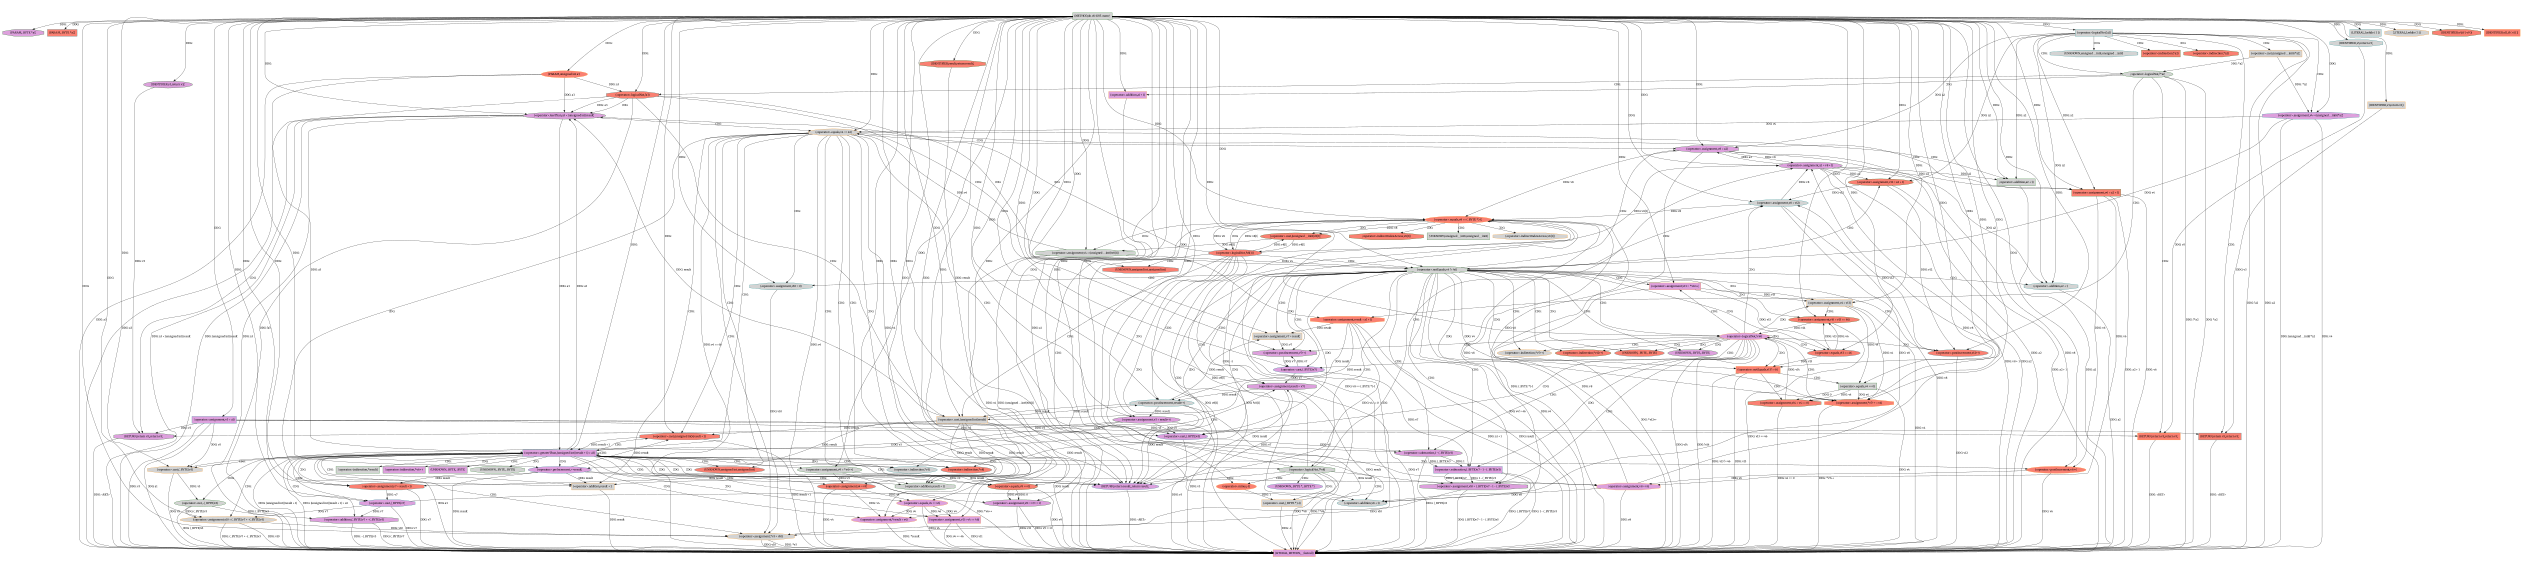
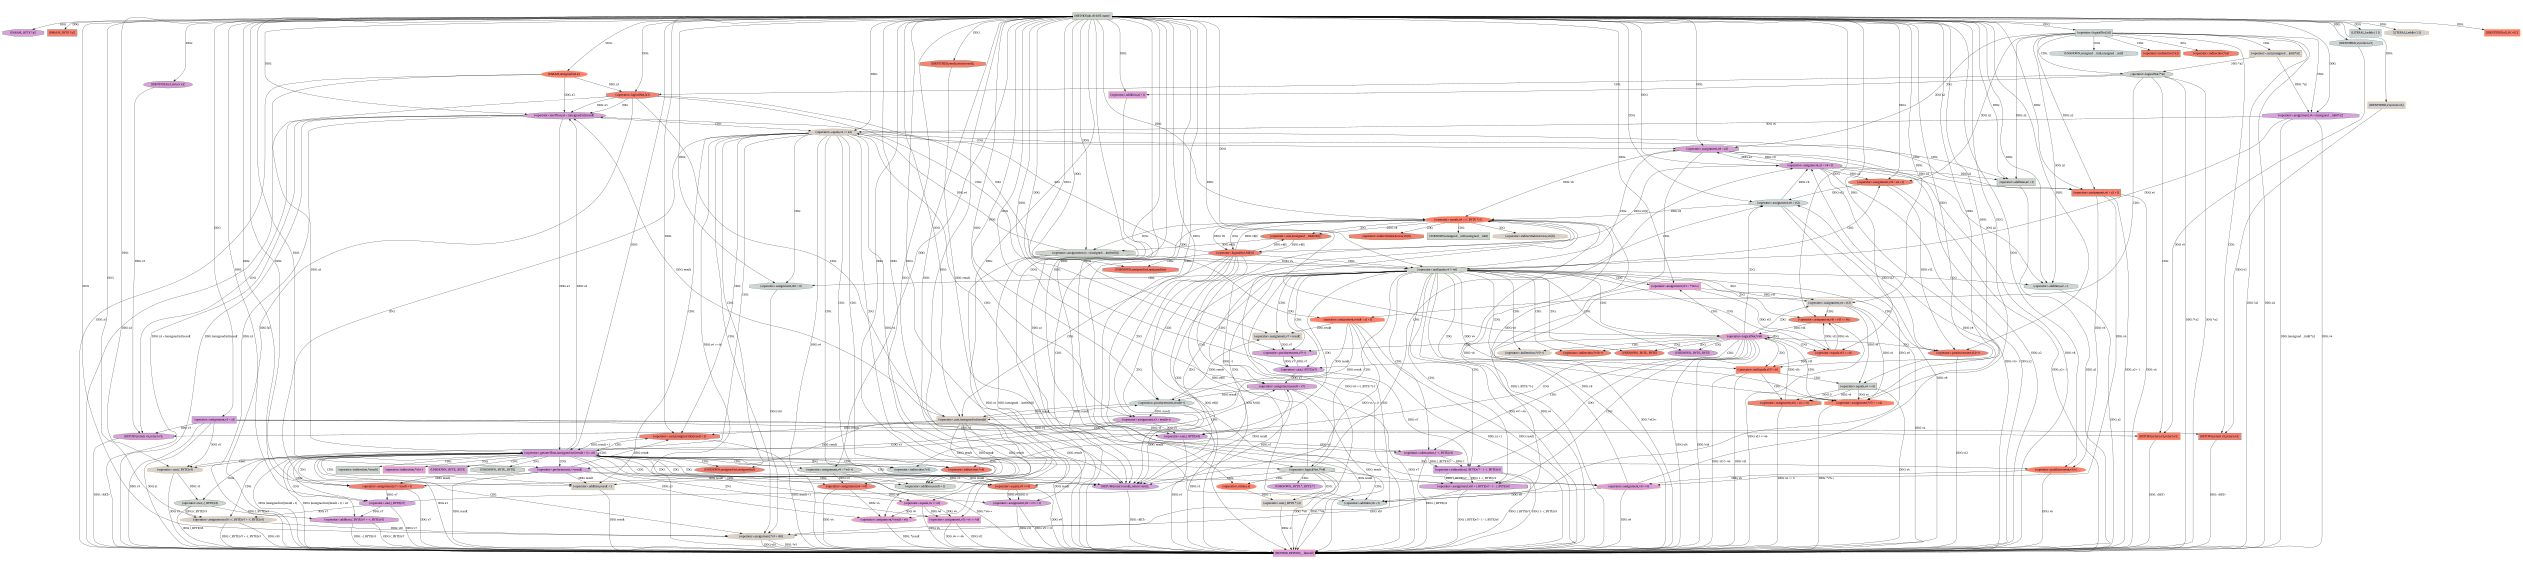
node "(IDENTIFIER,v9,if ( v9 ))": removed
node "(<operator>.indirection,*v6++)": color darkgreen -> darkorange
edge "(<operator>.greaterThan,(unsigned int)(result + 1) > a3)" -> "(<operator>.assignment,*result = v4)": label "CDG: " -> "DDG: a3"
node "(LITERAL_RETURN,__fastcall)": label "(LITERAL_RETURN,__fastcall)" -> "(METHOD_RETURN,__fastcall)"
